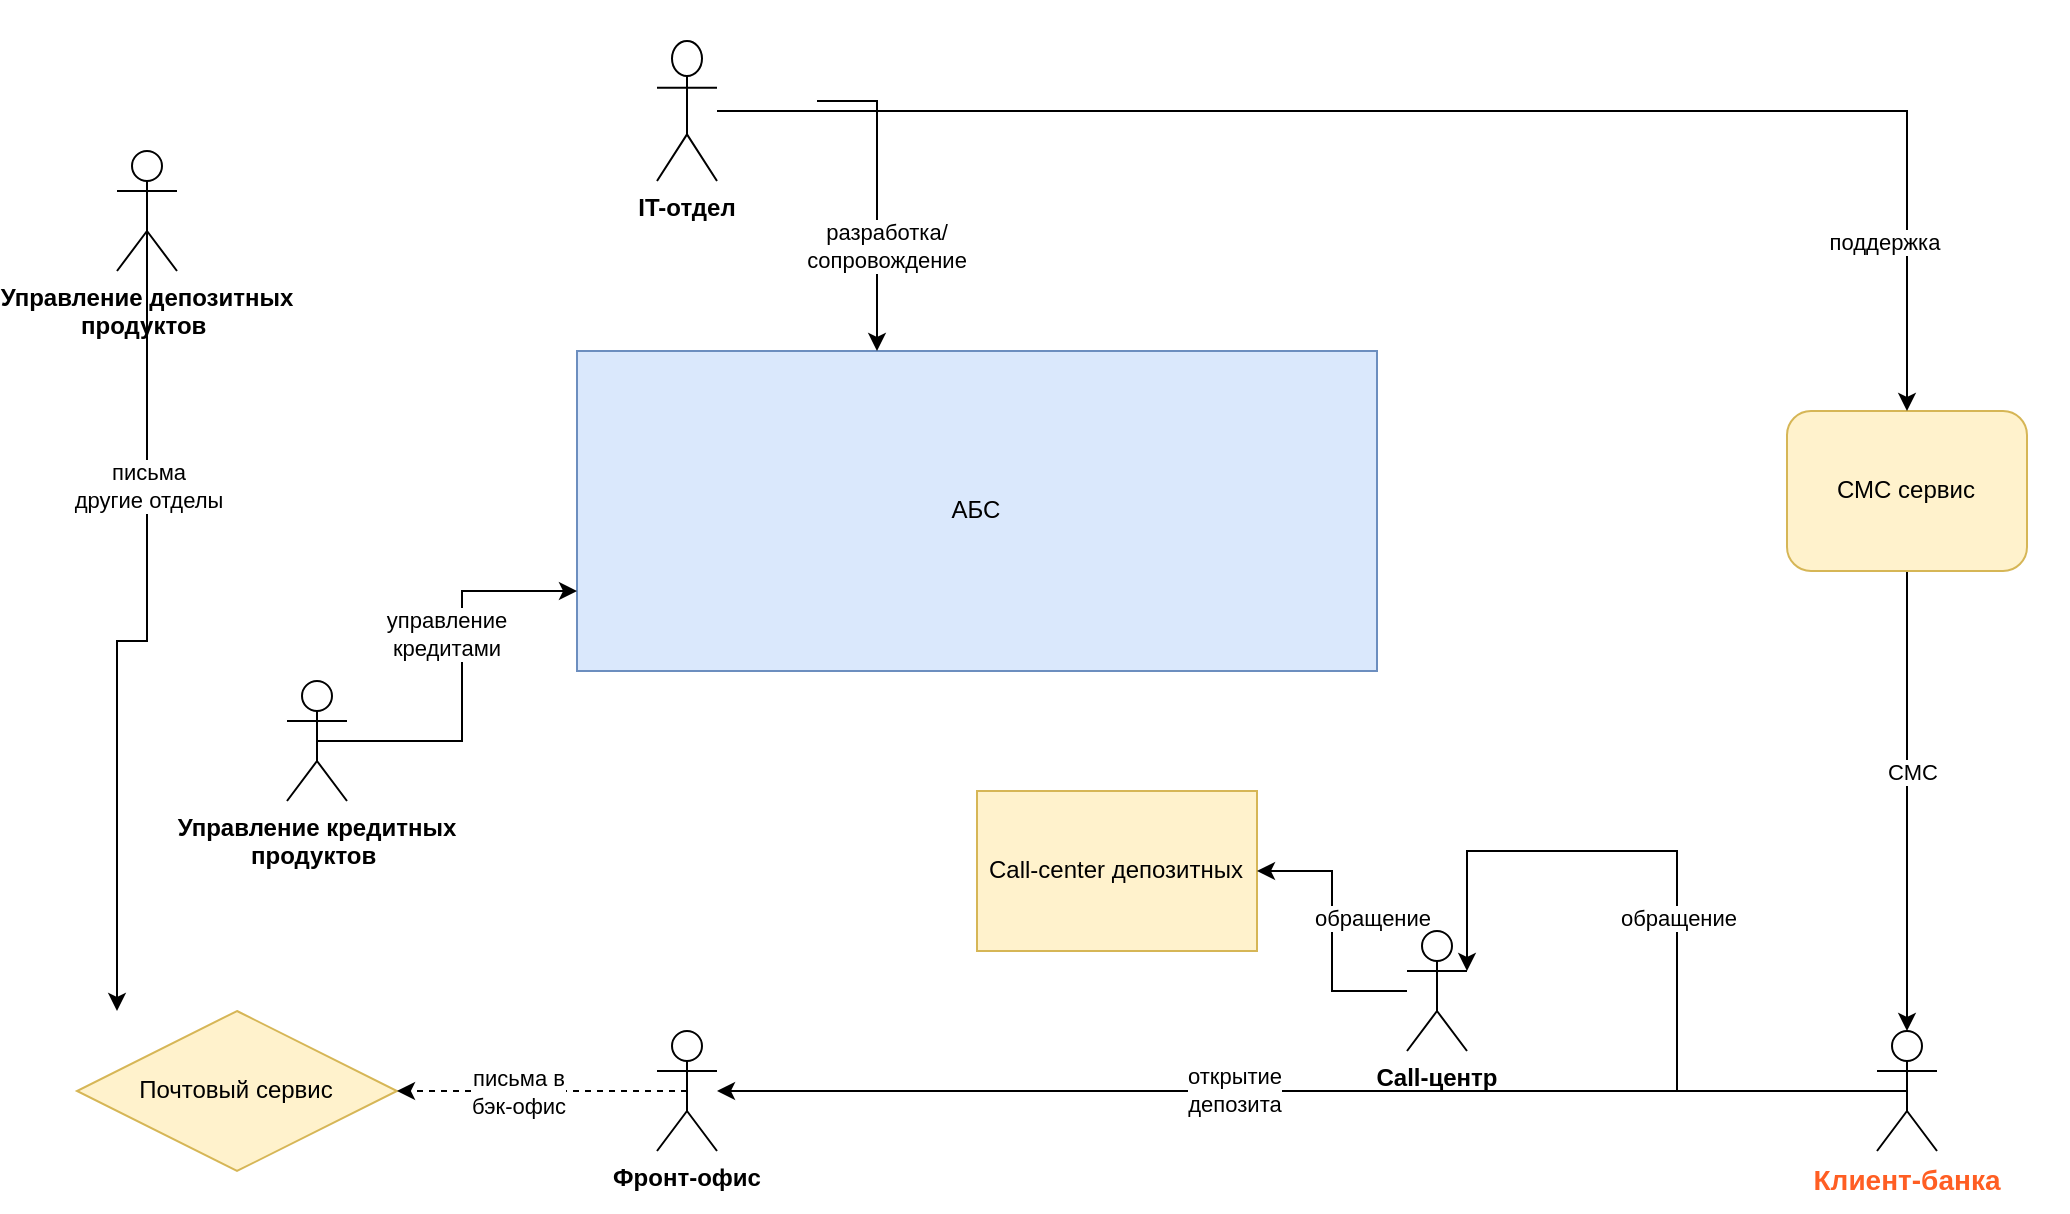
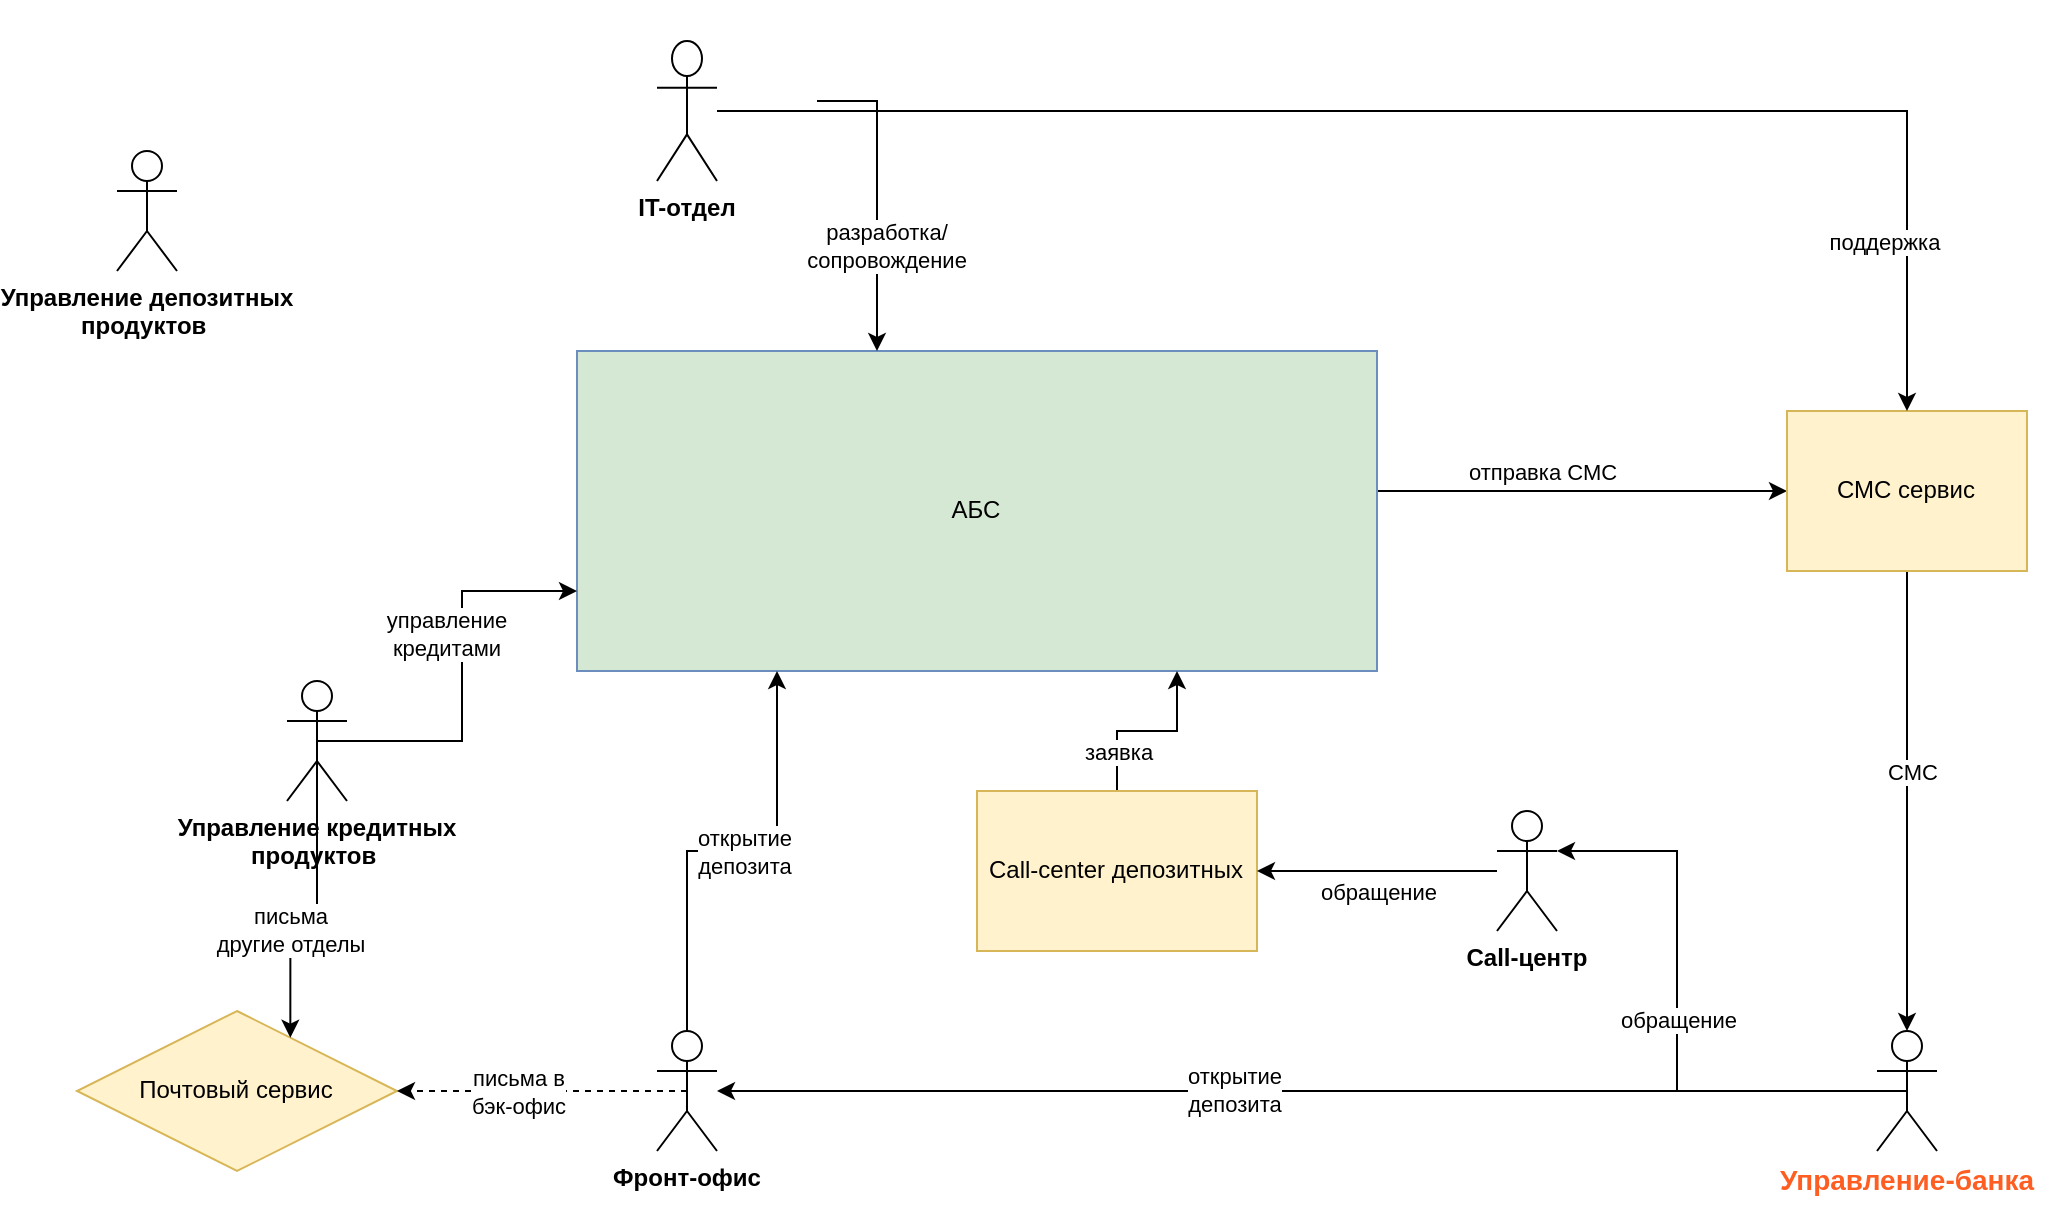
edge "АБС" -> "СМС сервис": added, label "отправка СМС"
node "СМС сервис": shape rounded rectangle -> rectangle
node "АБС": fillcolor #dae8fc -> #d5e8d4
edge "Call-center депозитных" -> "АБС": added, label "заявка"
edge "Управление депозитных продуктов" -> "Почтовый сервис": removed, label "письма другие отделы"
edge "Управление кредитных продуктов" -> "Почтовый сервис": added, label "письма другие отделы"
edge "Фронт-офис" -> "АБС": added, label "открытие депозита"
node "Call-центр": moved (1437, 991) -> (1527, 871)
node "Клиент-банка": label "Клиент-банка" -> "Управление-банка"
